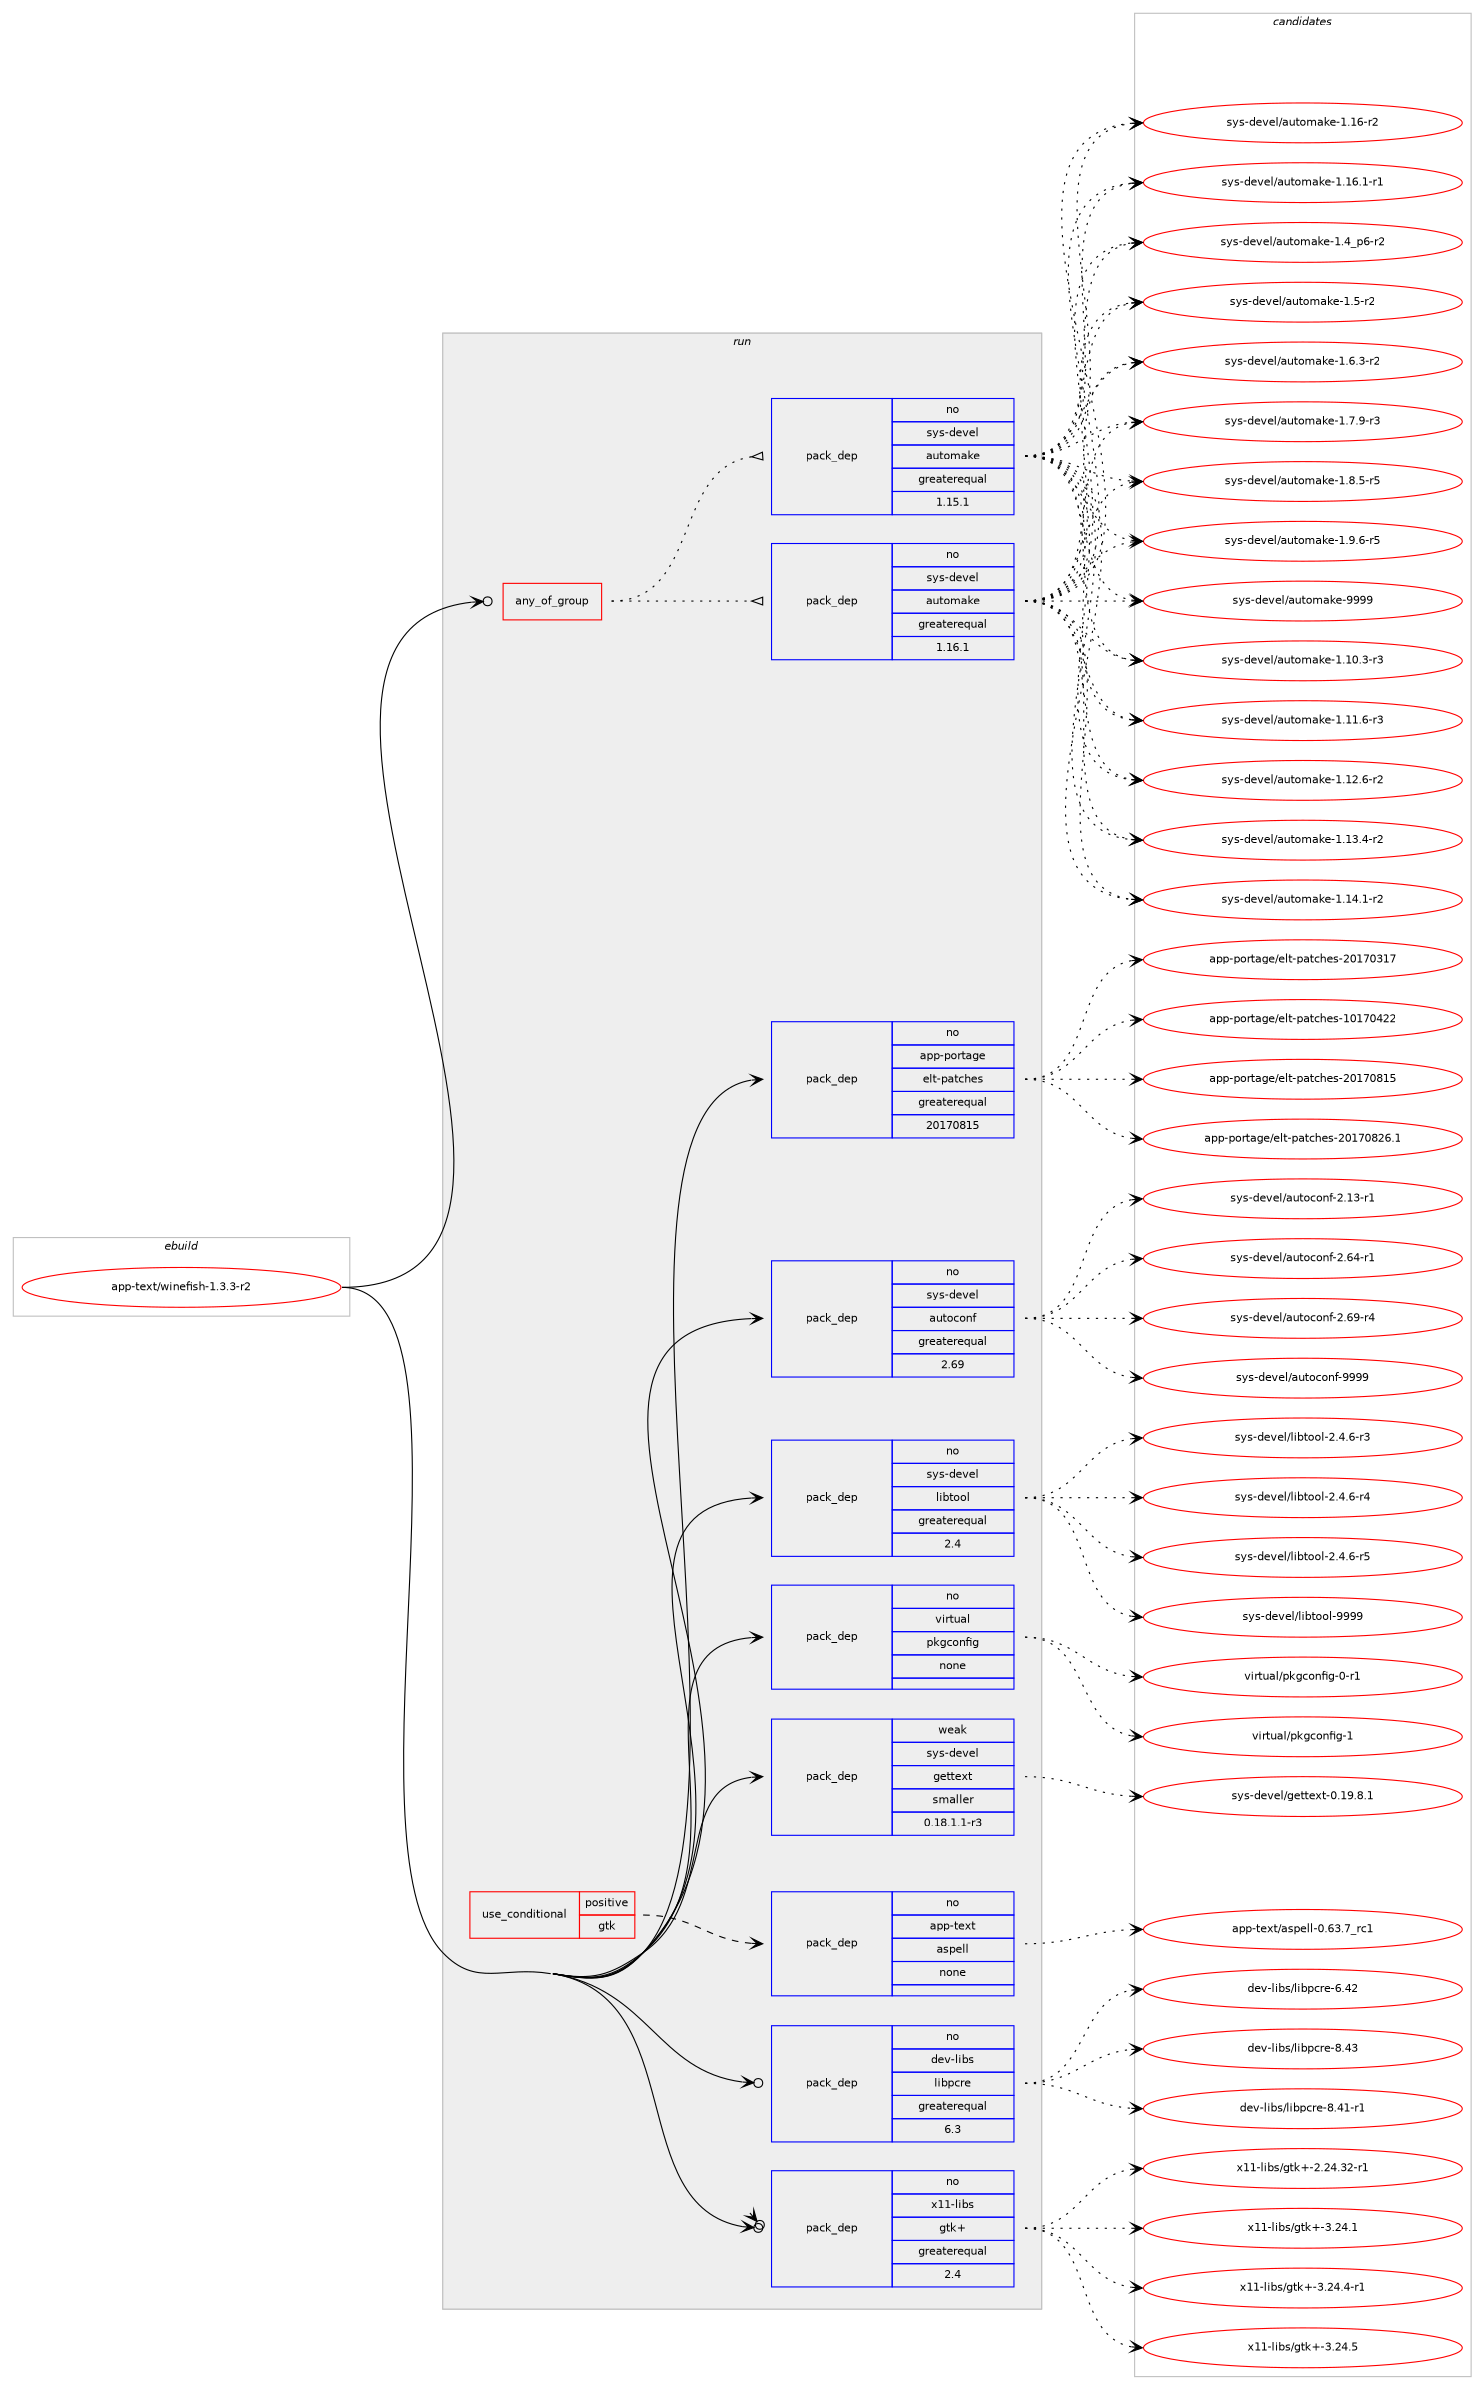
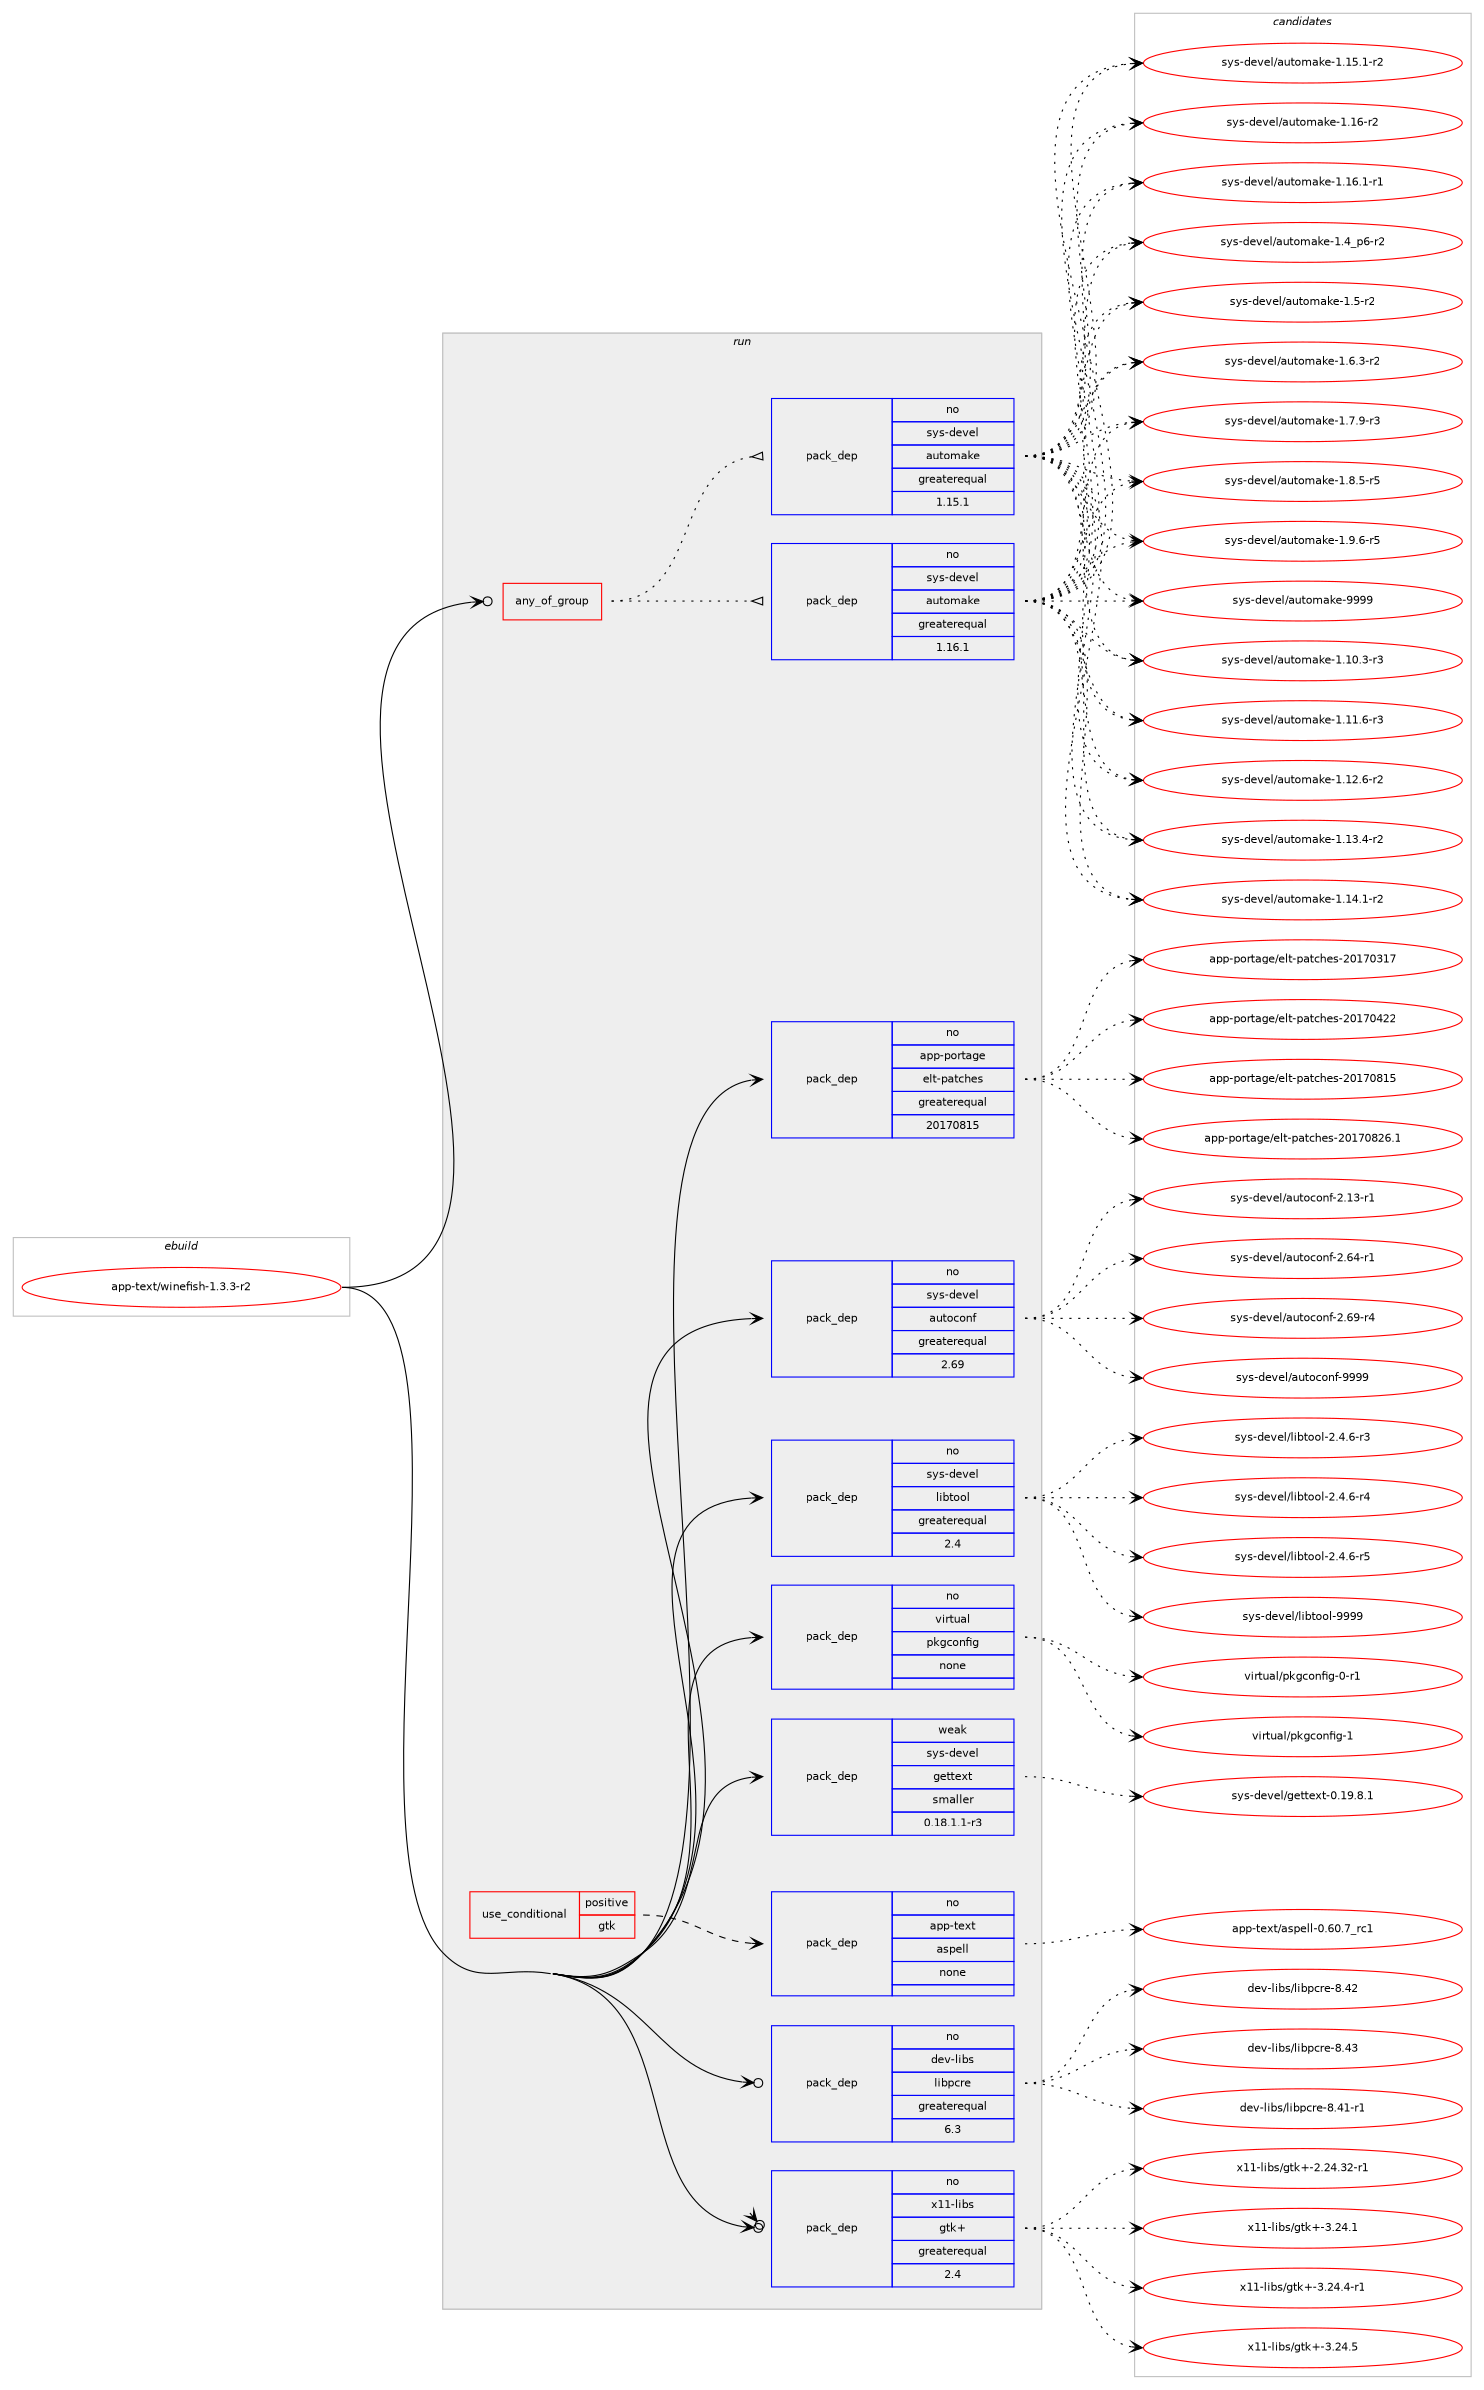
node "sys-devel/automake-1.15.1-r2": added
node "app-portage/elt-patches-10170422": label "app-portage/elt-patches-10170422" -> "app-portage/elt-patches-20170422"
node "app-text/aspell-0.63.7_rc1": label "app-text/aspell-0.63.7_rc1" -> "app-text/aspell-0.60.7_rc1"
node "dev-libs/libpcre-6.42": label "dev-libs/libpcre-6.42" -> "dev-libs/libpcre-8.42"
